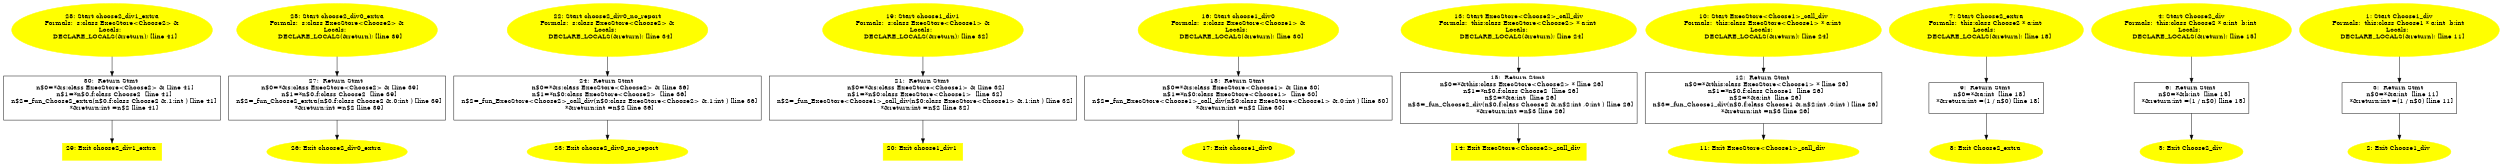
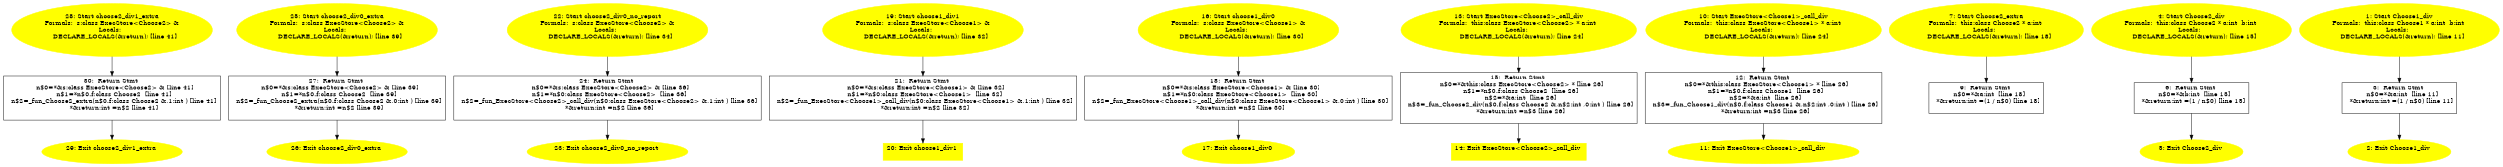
node "29: Exit choose2_div1_extra": shape box -> ellipse
node "8: Exit Choose2_extra": removed
